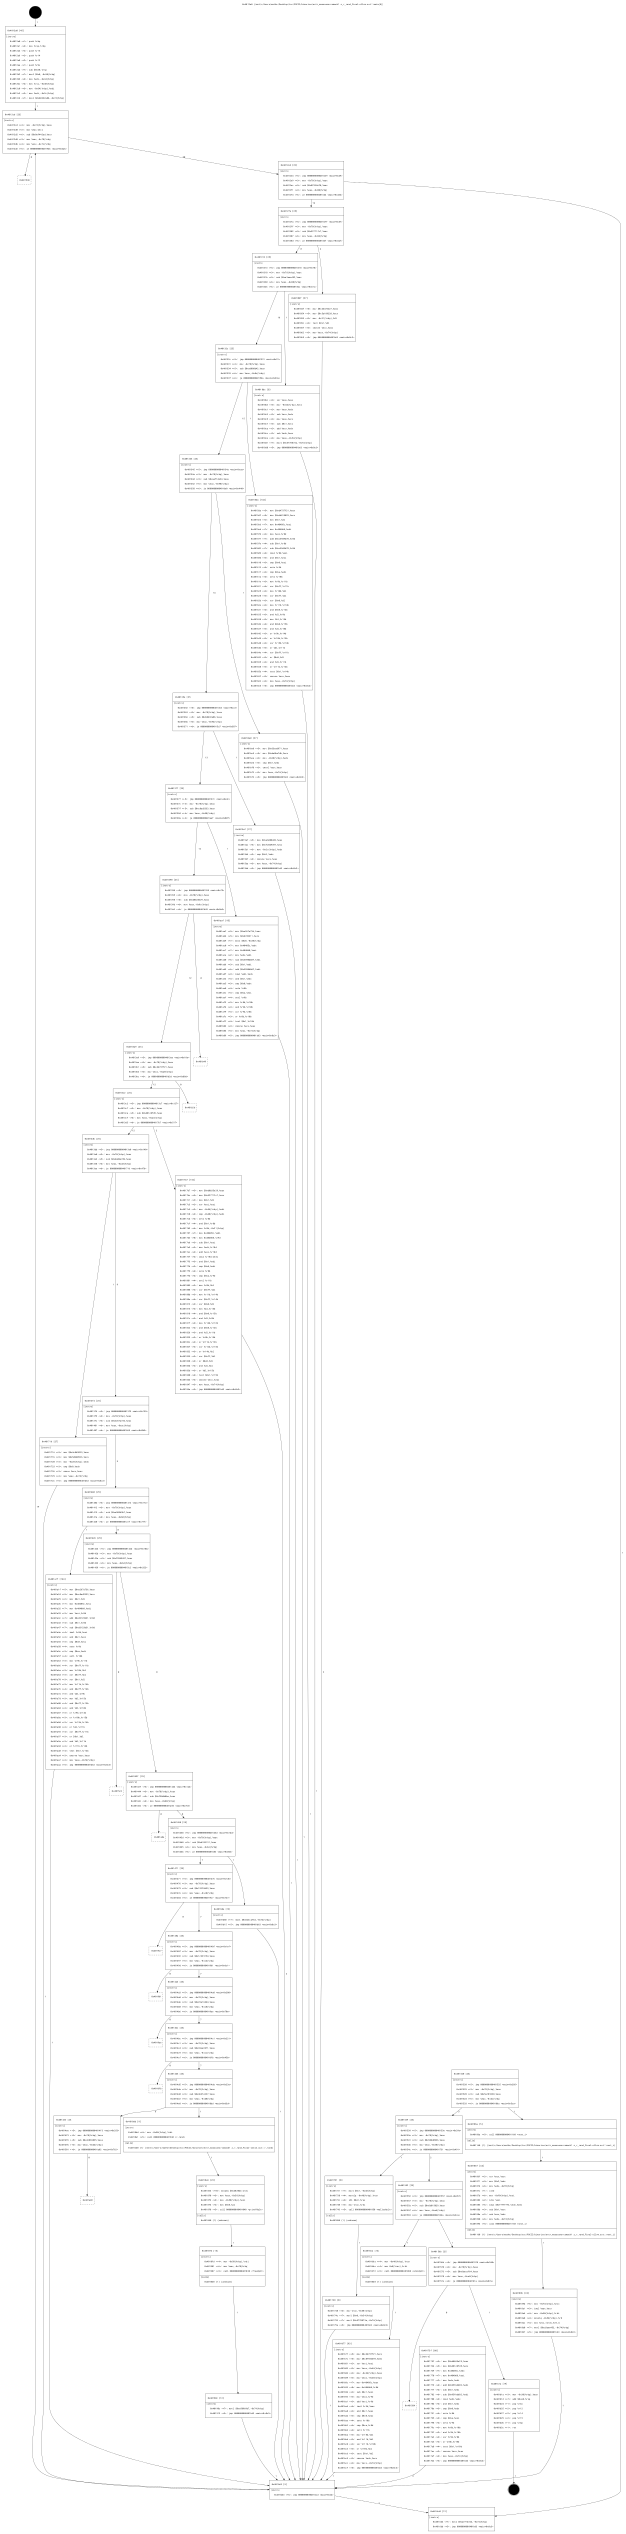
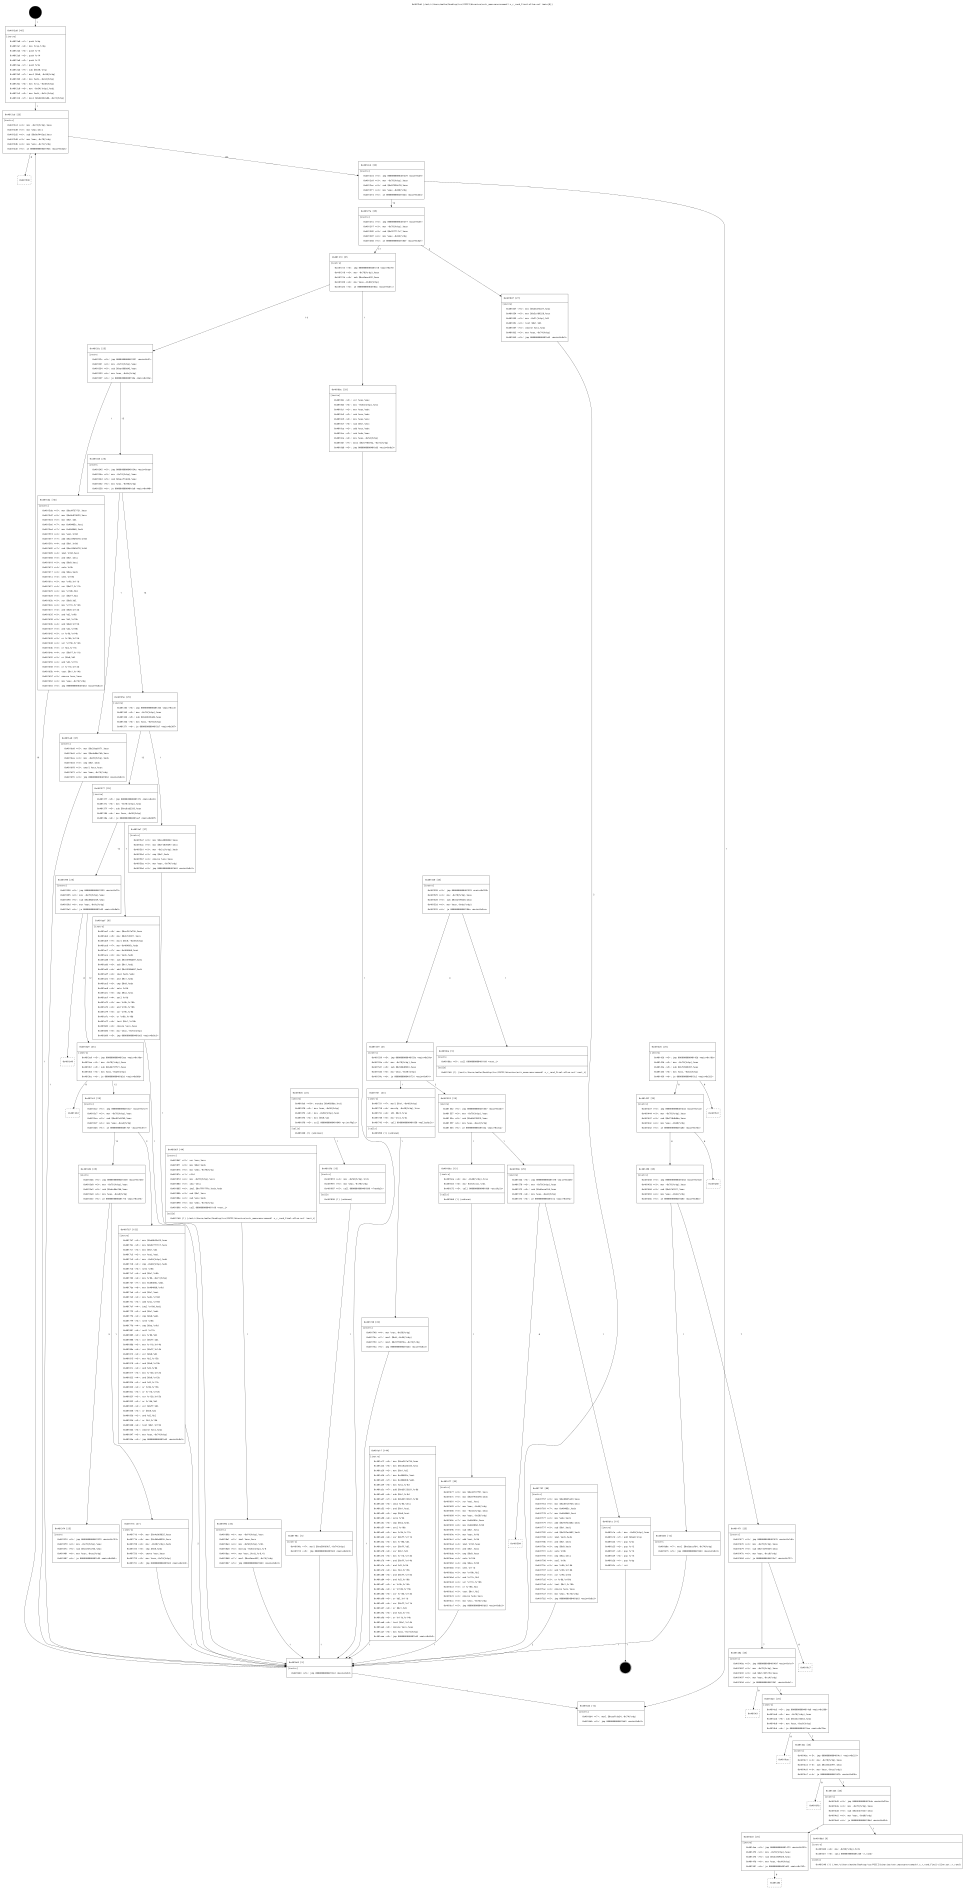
node "0x40140d [25]": removed
edge "0x40186a [5]" -> "0x40186f [44]": removed, label "1"
edge "0x4018dd [9]" -> "0x4018e6 [23]": removed, label "1"
